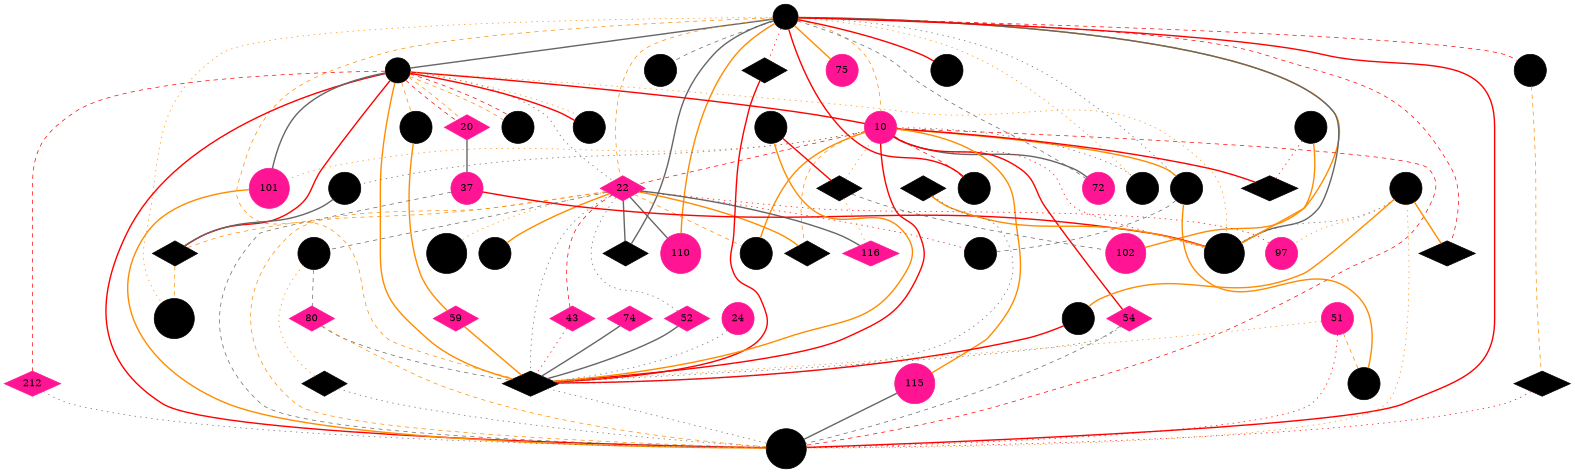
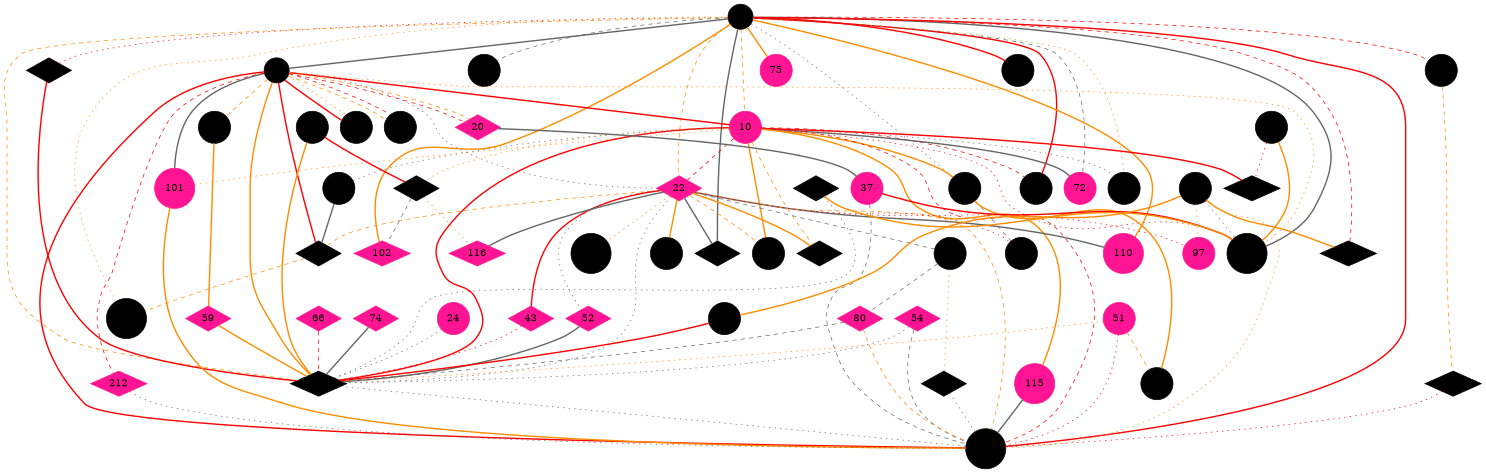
edge "10" -- "54": removed
edge "22" -- "43": style dashed -> bold
node "102": shape circle -> diamond
node "66": added
